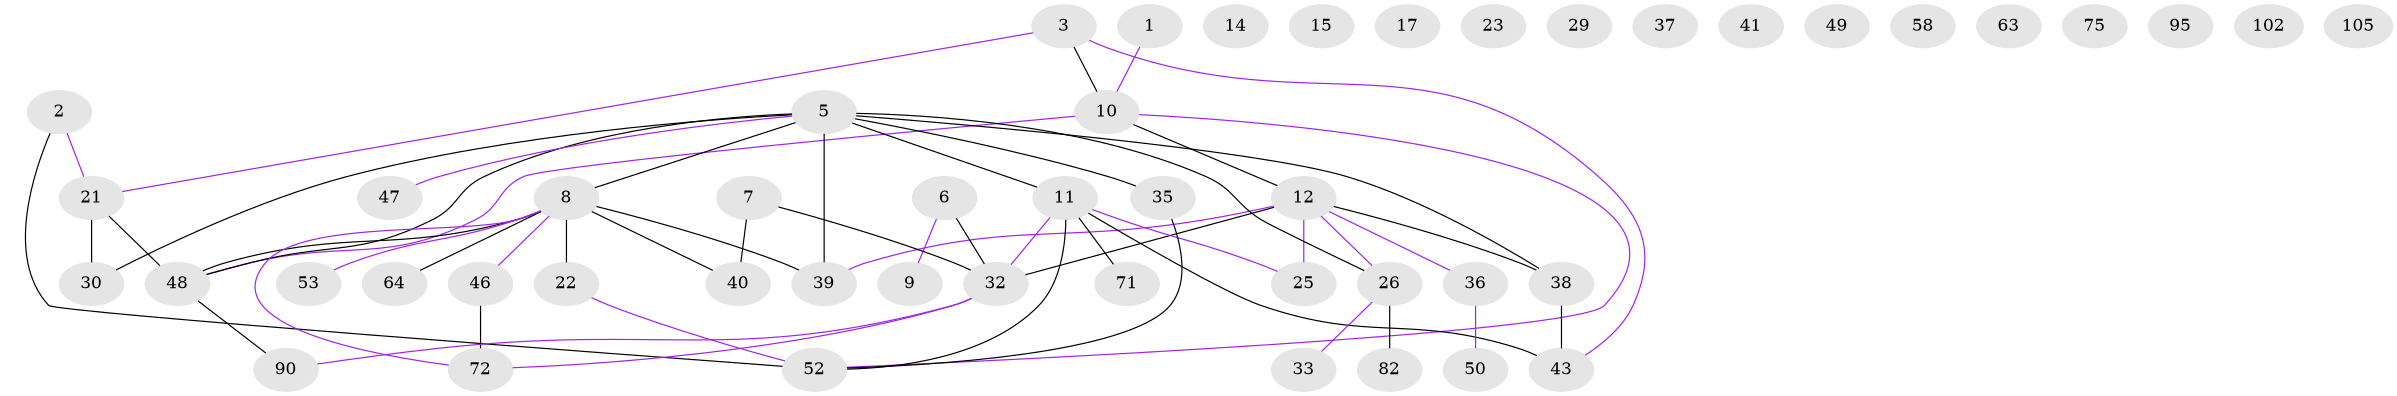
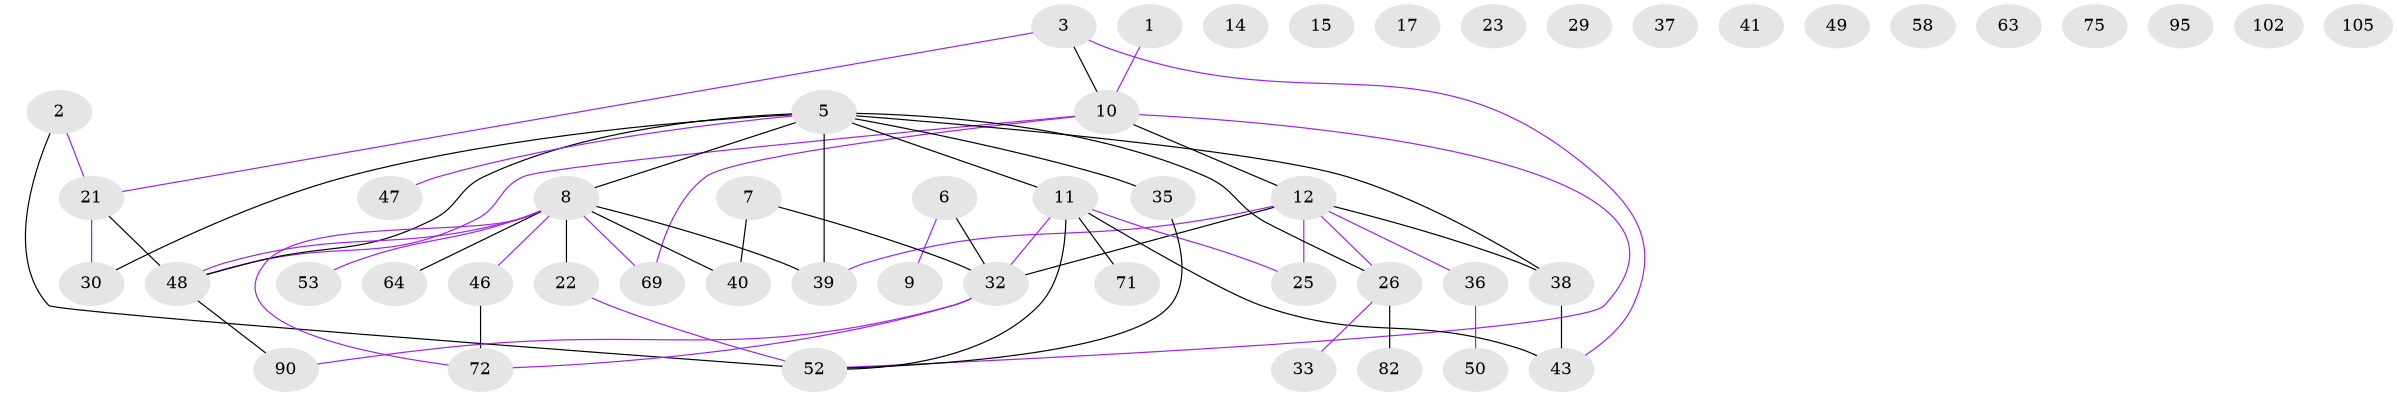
edge "21" -- "30": color black -> purple
edge "8" -- "48": color black -> purple
node "69": added
